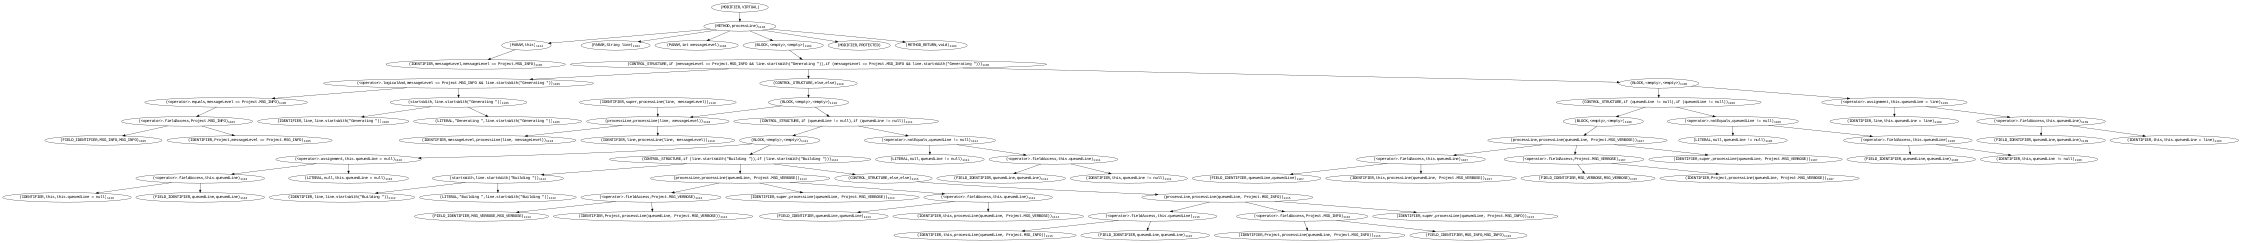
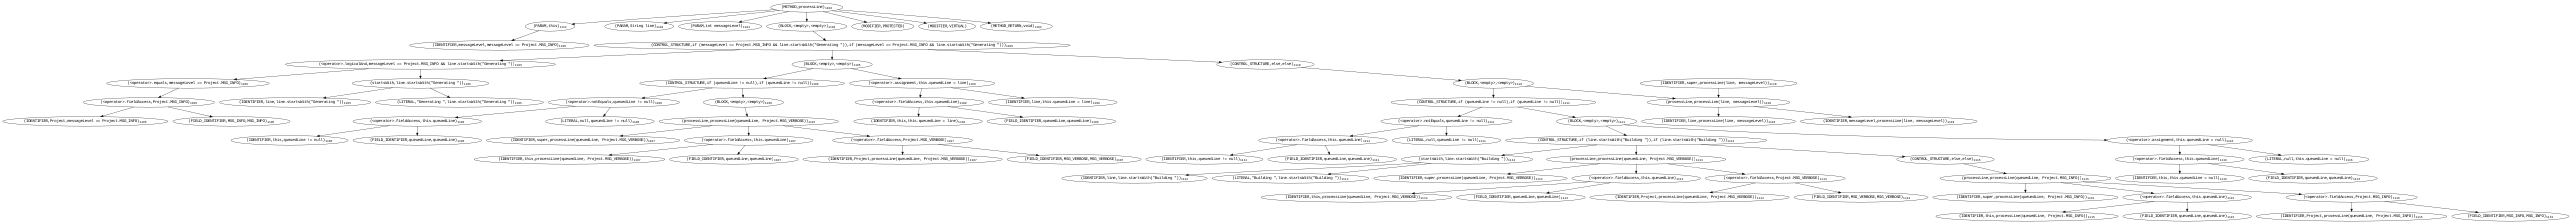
edge "(MODIFIER,VIRTUAL)" -> "(METHOD,processLine)": reversed
